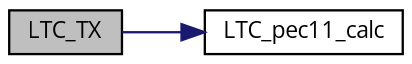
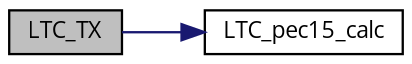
node "LTC_pec11_calc": label "LTC_pec11_calc" -> "LTC_pec15_calc"
